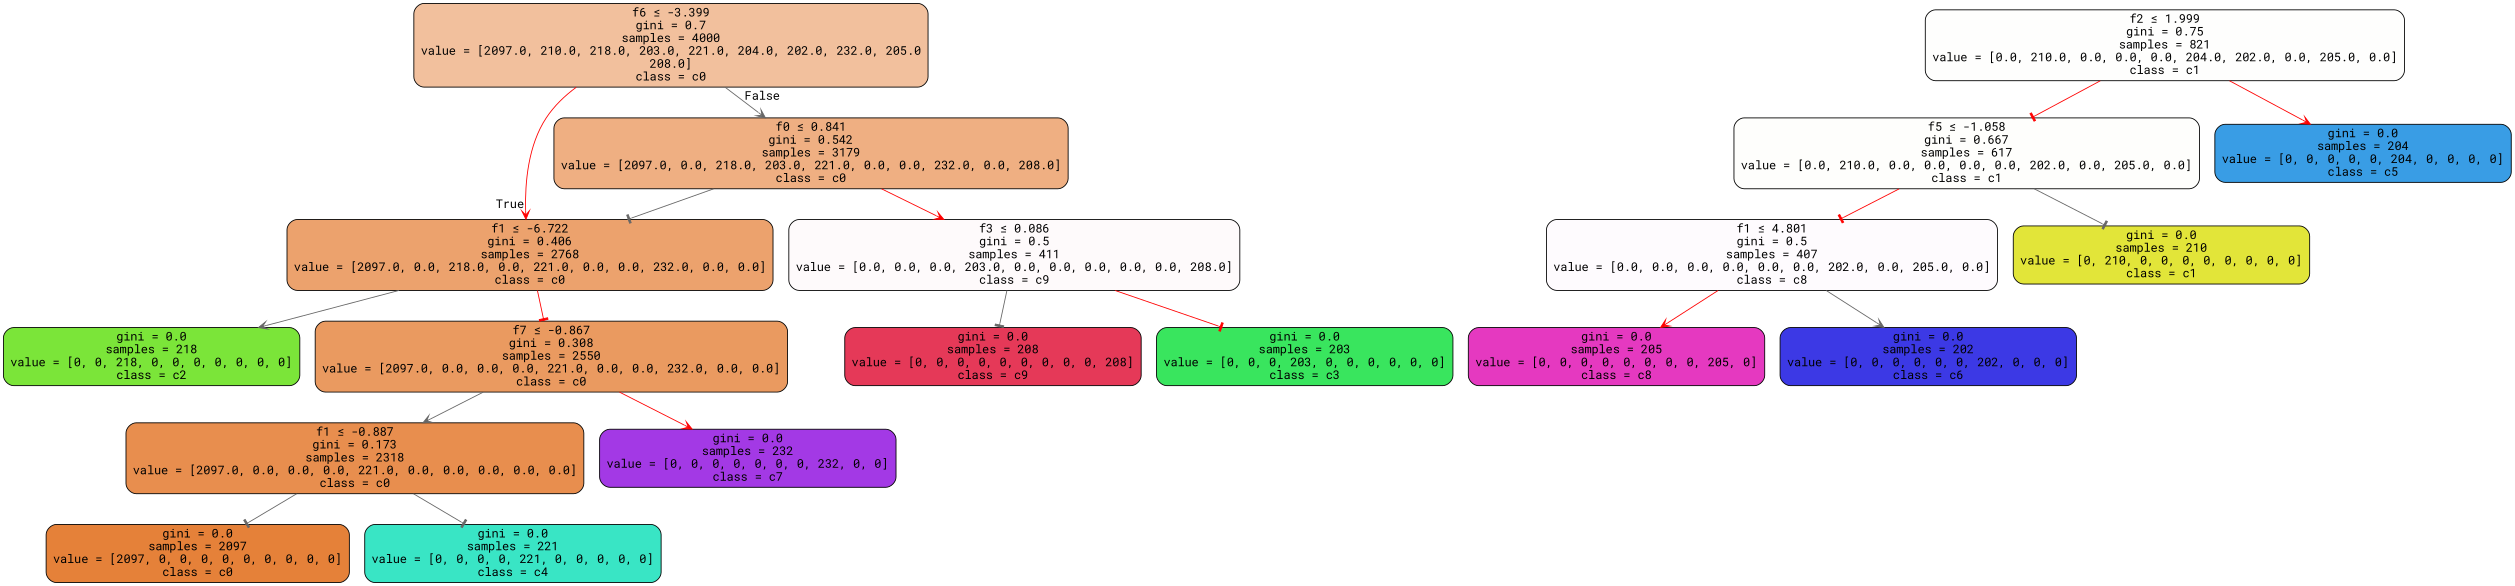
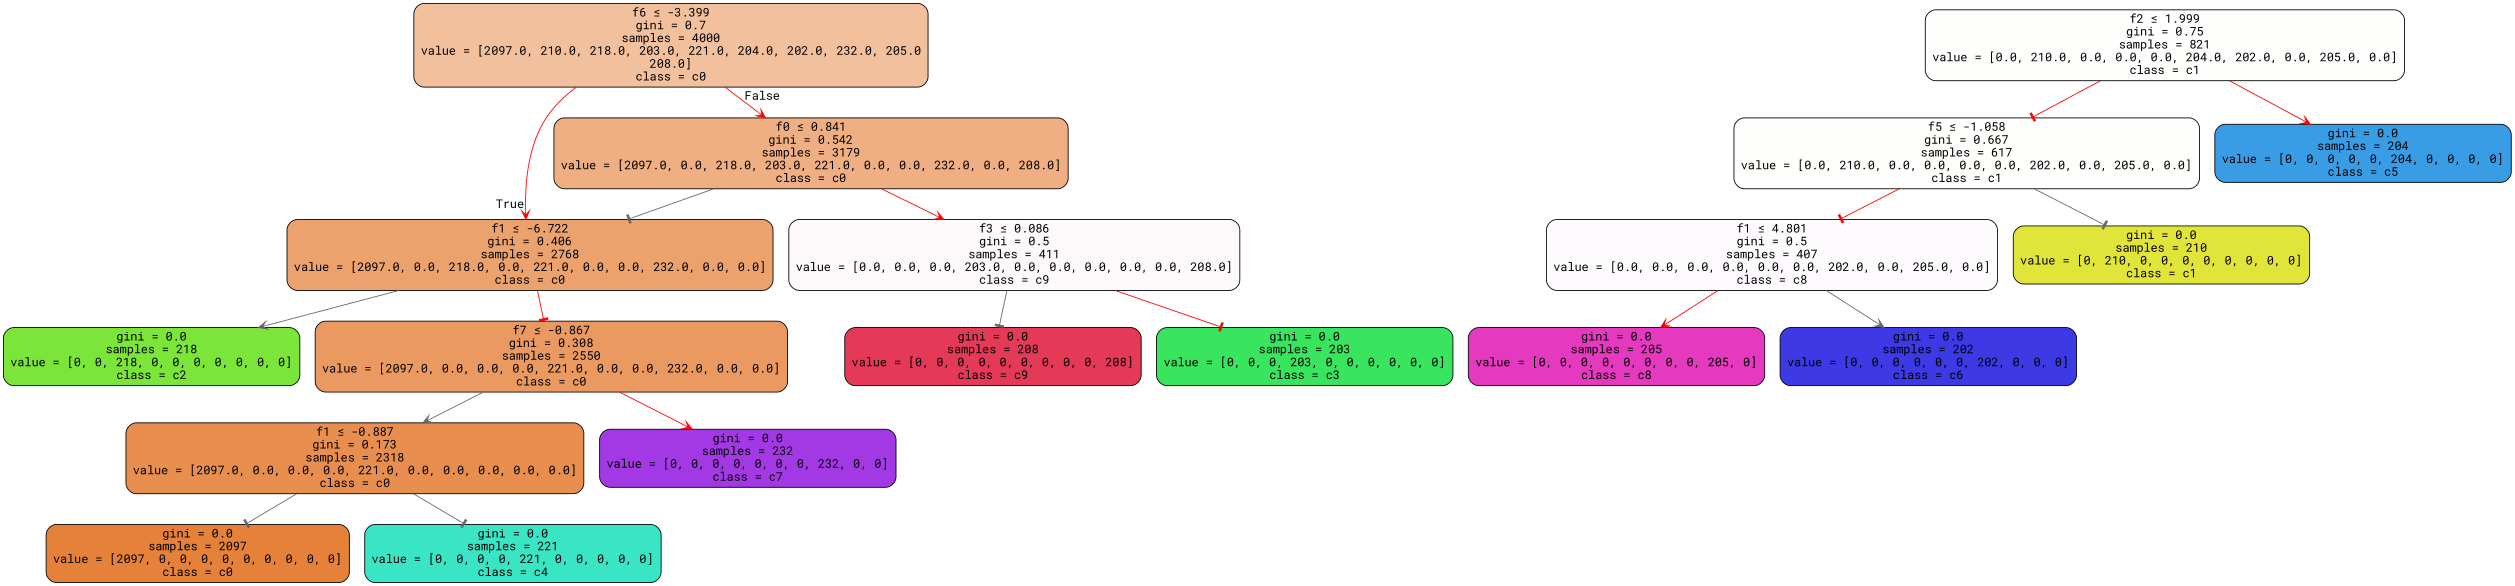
edge "f6 ≤ -3.399" -> "f0 ≤ 0.841": color gray40 -> red
